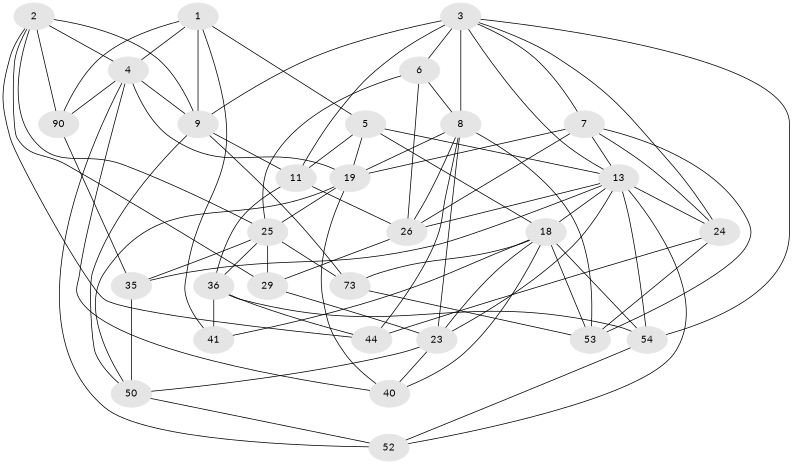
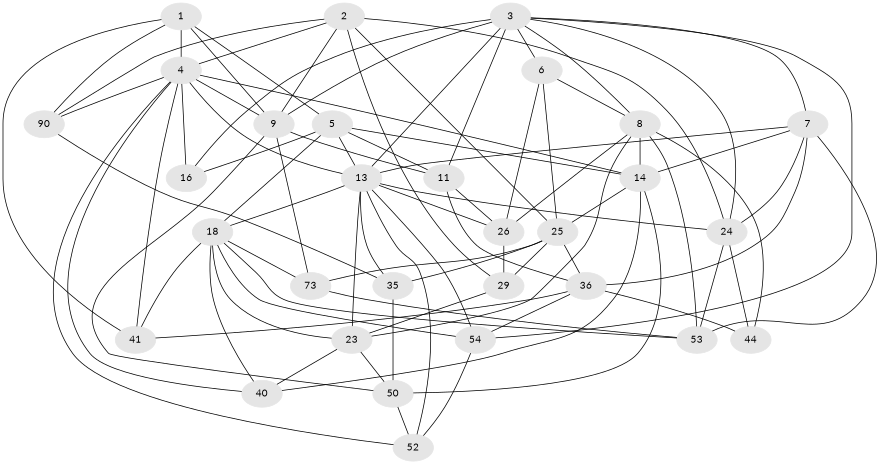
edge "4" -- "13": added
node "16": added
node "19": label "19" -> "14"
edge "7" -- "26": now "7" -- "36"
edge "4" -- "41": added
edge "2" -- "44": now "2" -- "24"
